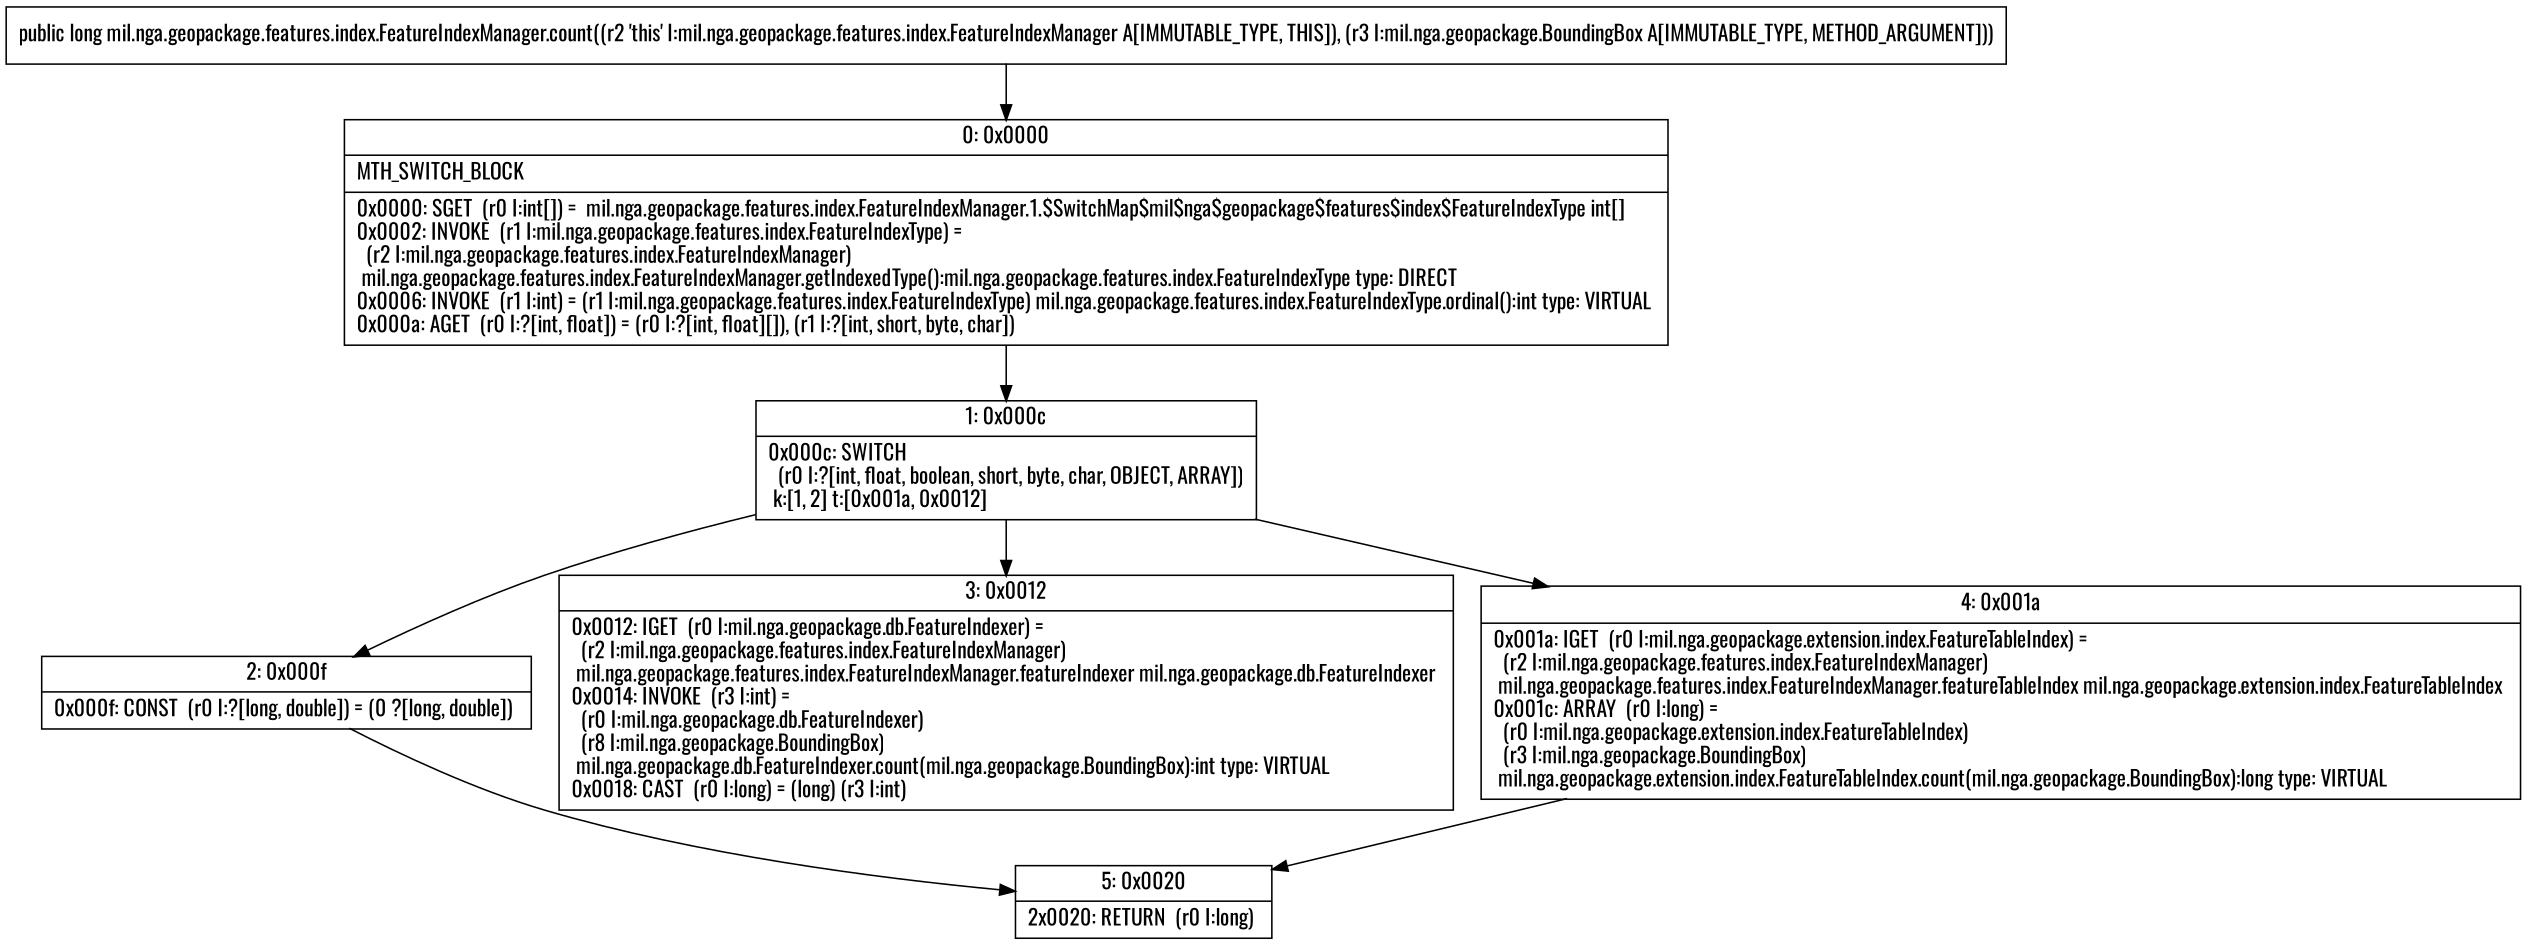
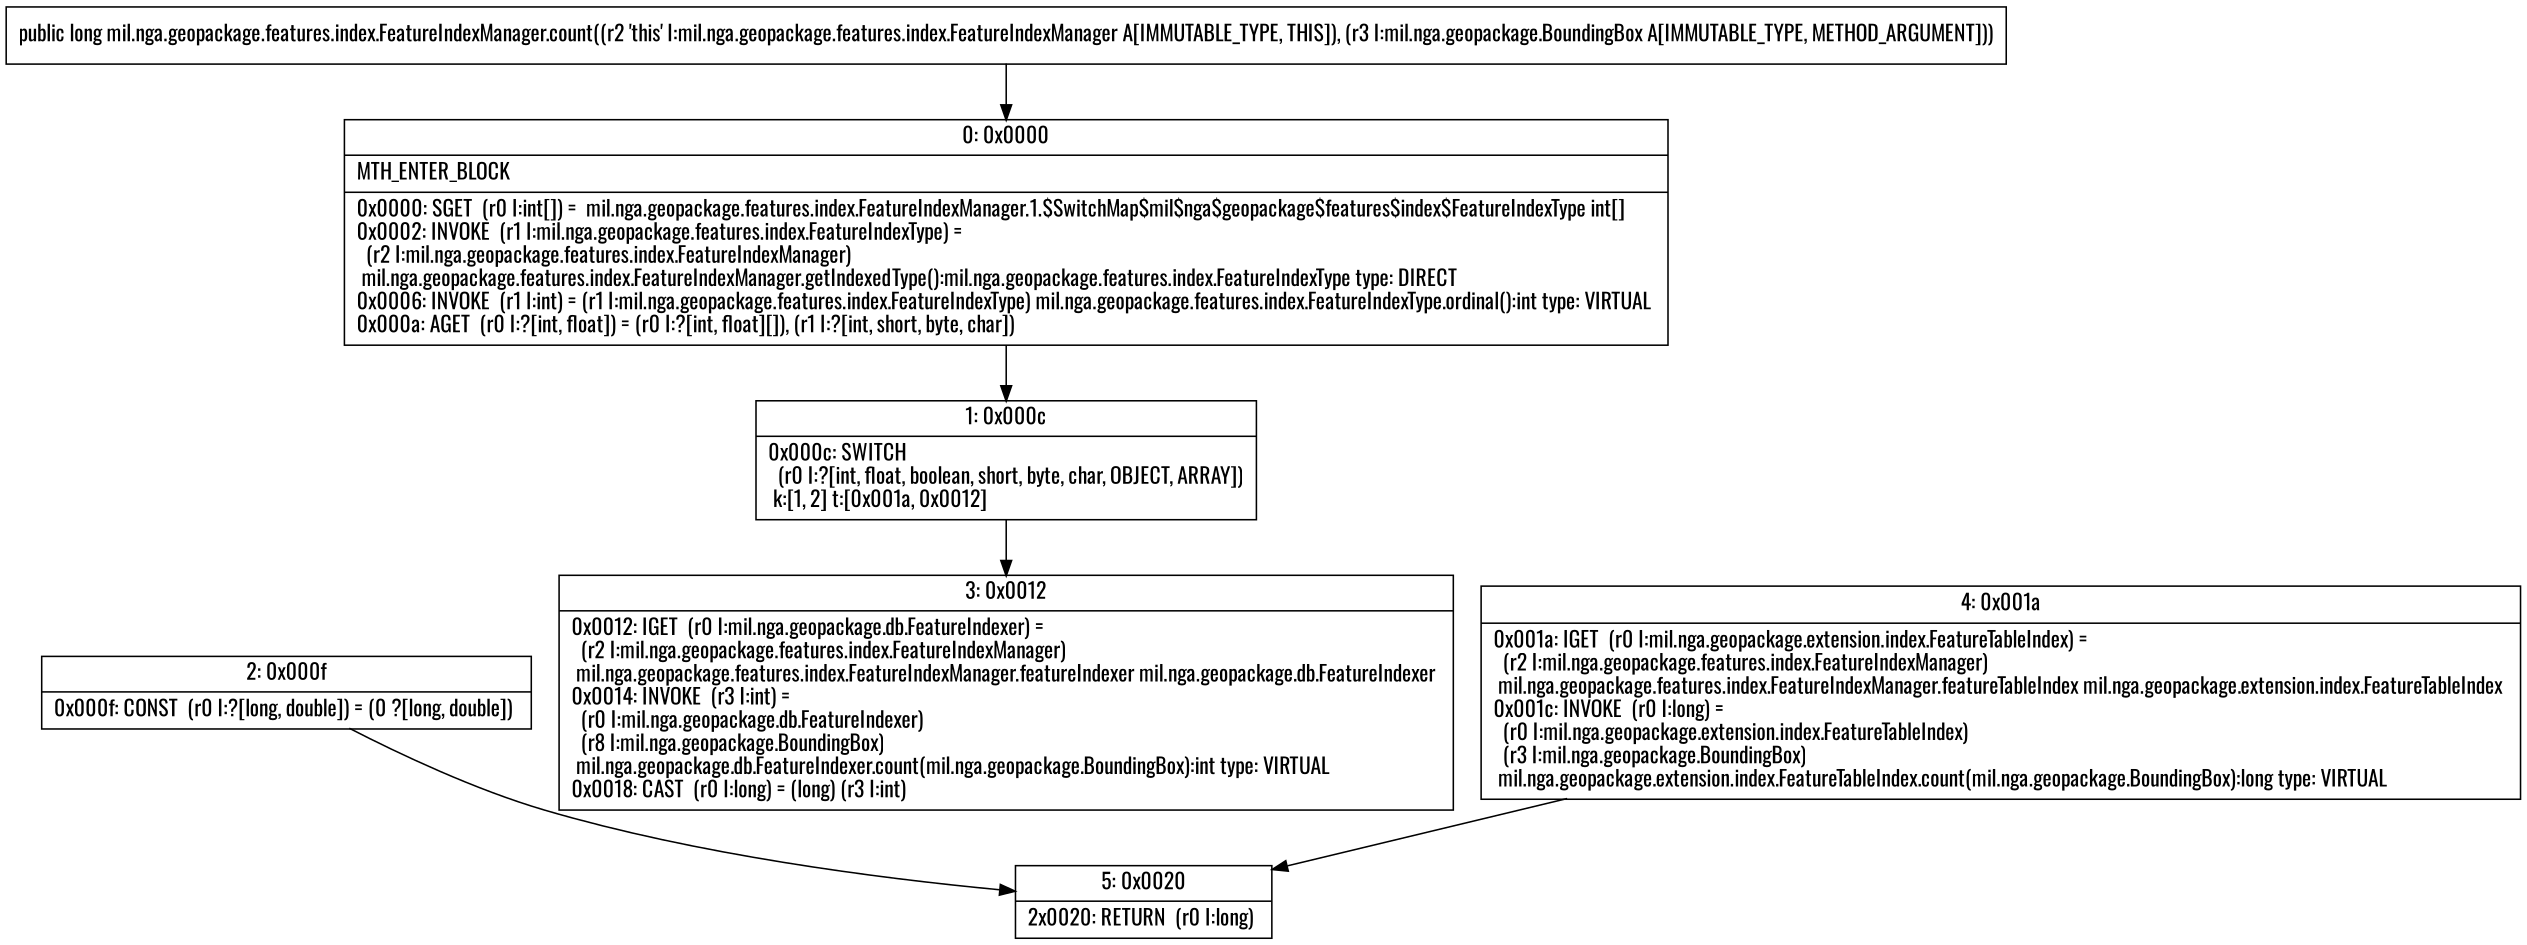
node "0: 0x0000": text "MTH_SWITCH_BLOCK" -> "MTH_ENTER_BLOCK"
edge "1: 0x000c" -> "4: 0x001a": removed
edge "1: 0x000c" -> "2: 0x000f": removed
node "4: 0x001a": text "0x001c: ARRAY  (r0 I:long) =" -> "0x001c: INVOKE  (r0 I:long) ="
